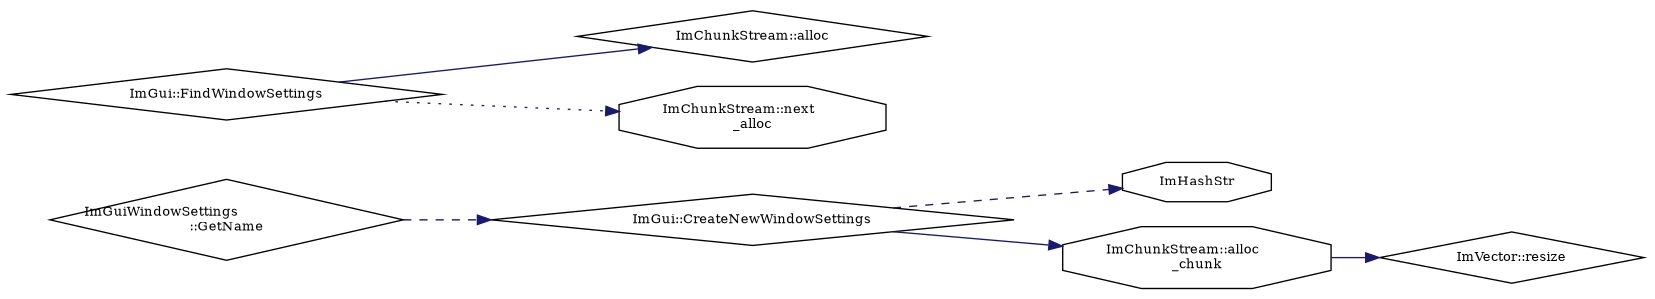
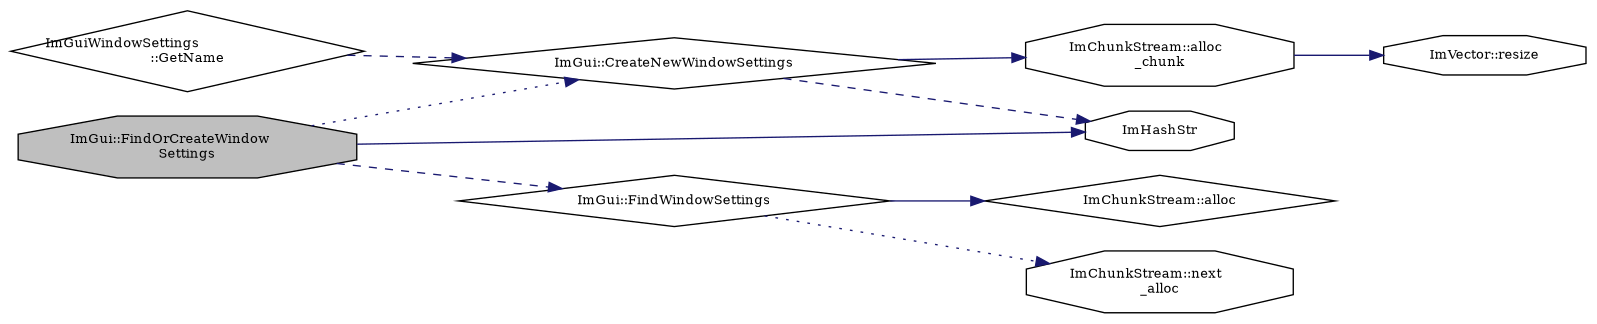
node "ImGui::FindOrCreateWindow Settings": added
node "ImVector::resize": shape diamond -> octagon
